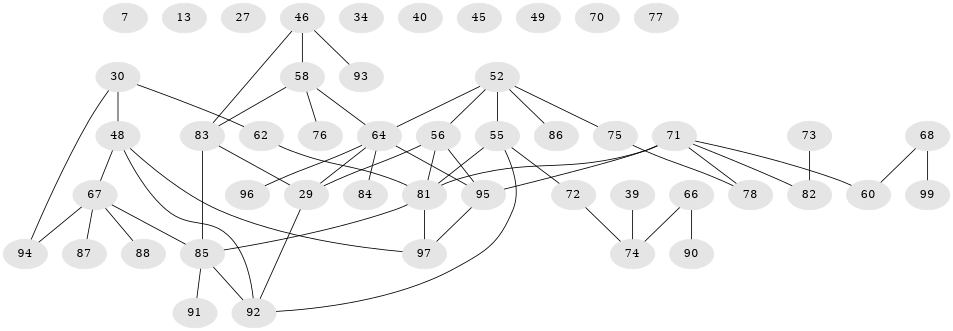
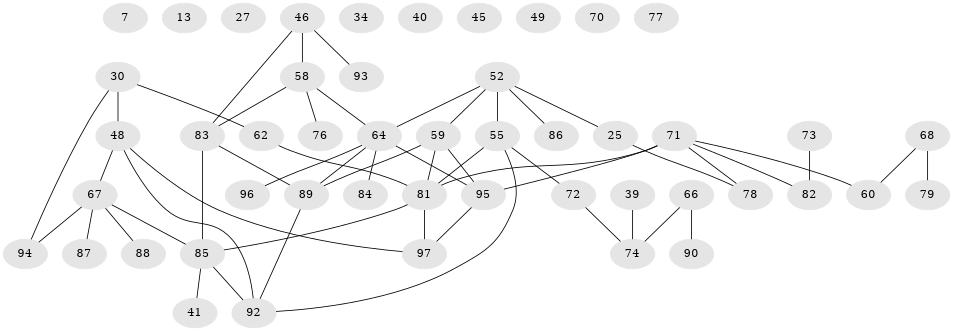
node "56": label "56" -> "59"
node "75": label "75" -> "25"
node "29": label "29" -> "89"
node "99": label "99" -> "79"
node "91": label "91" -> "41"
